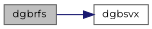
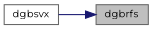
edge "dgbrfs" -> "dgbsvx": reversed
